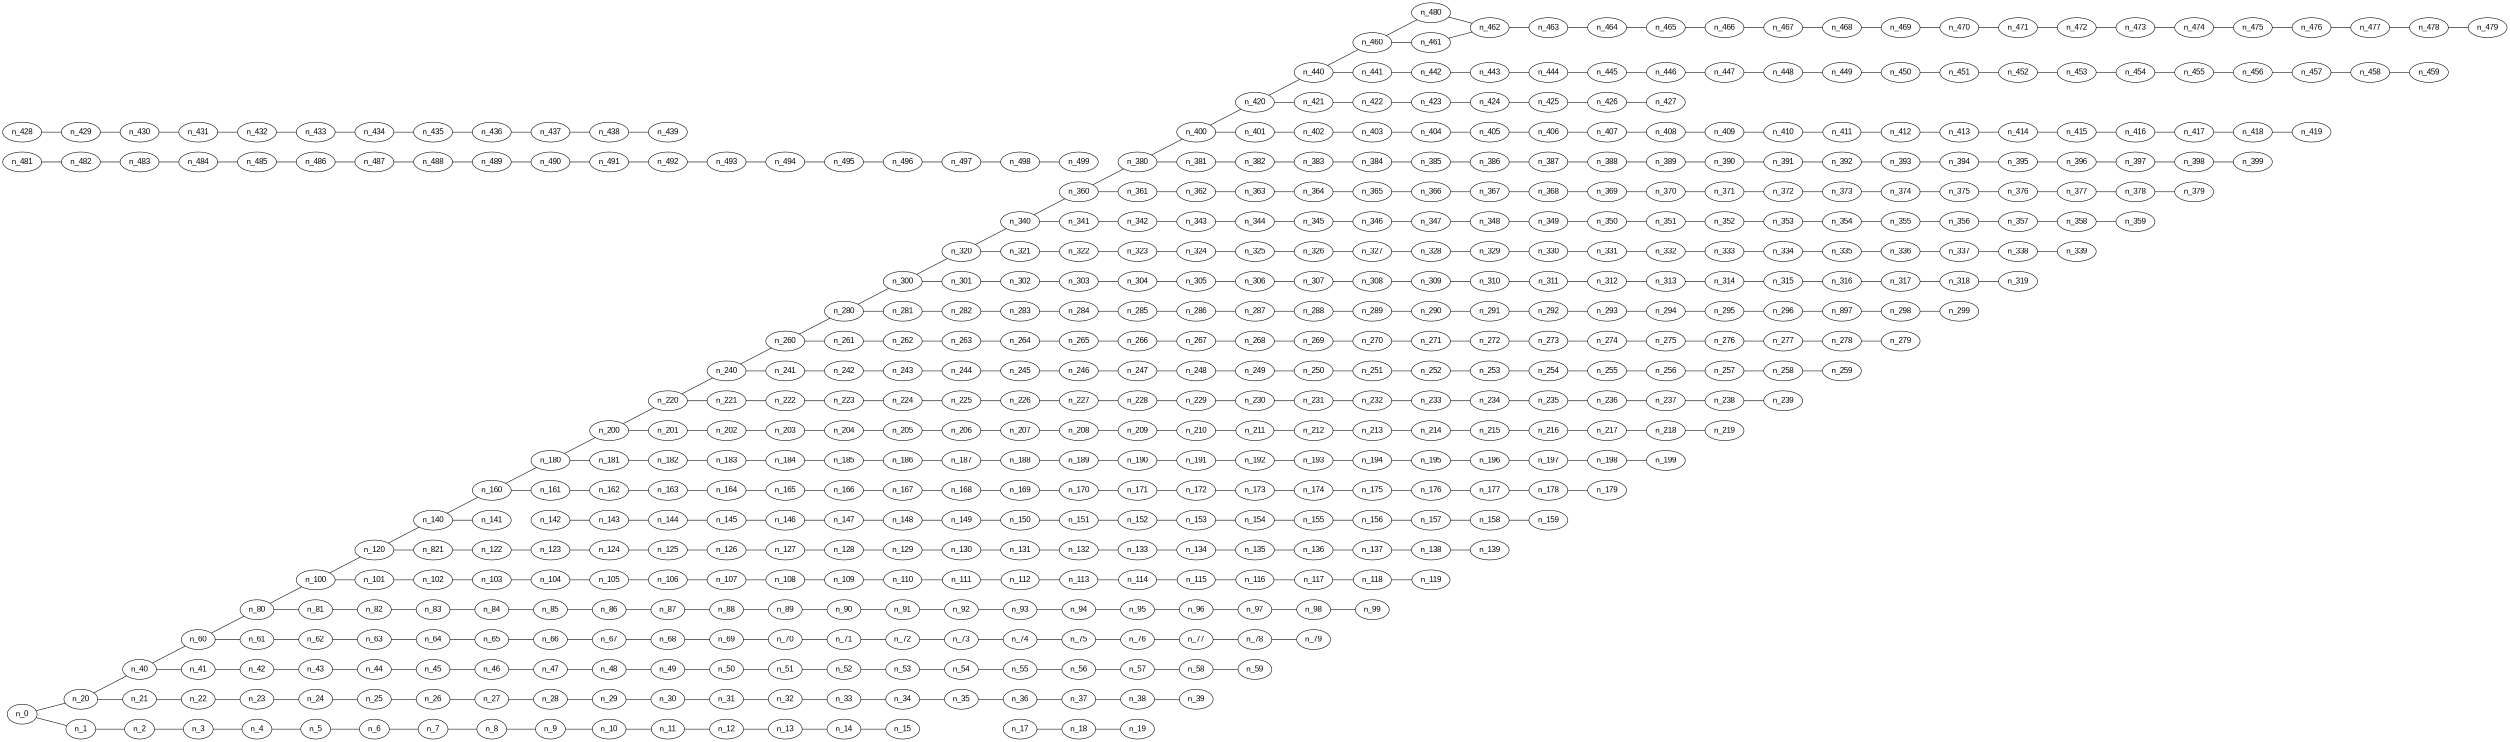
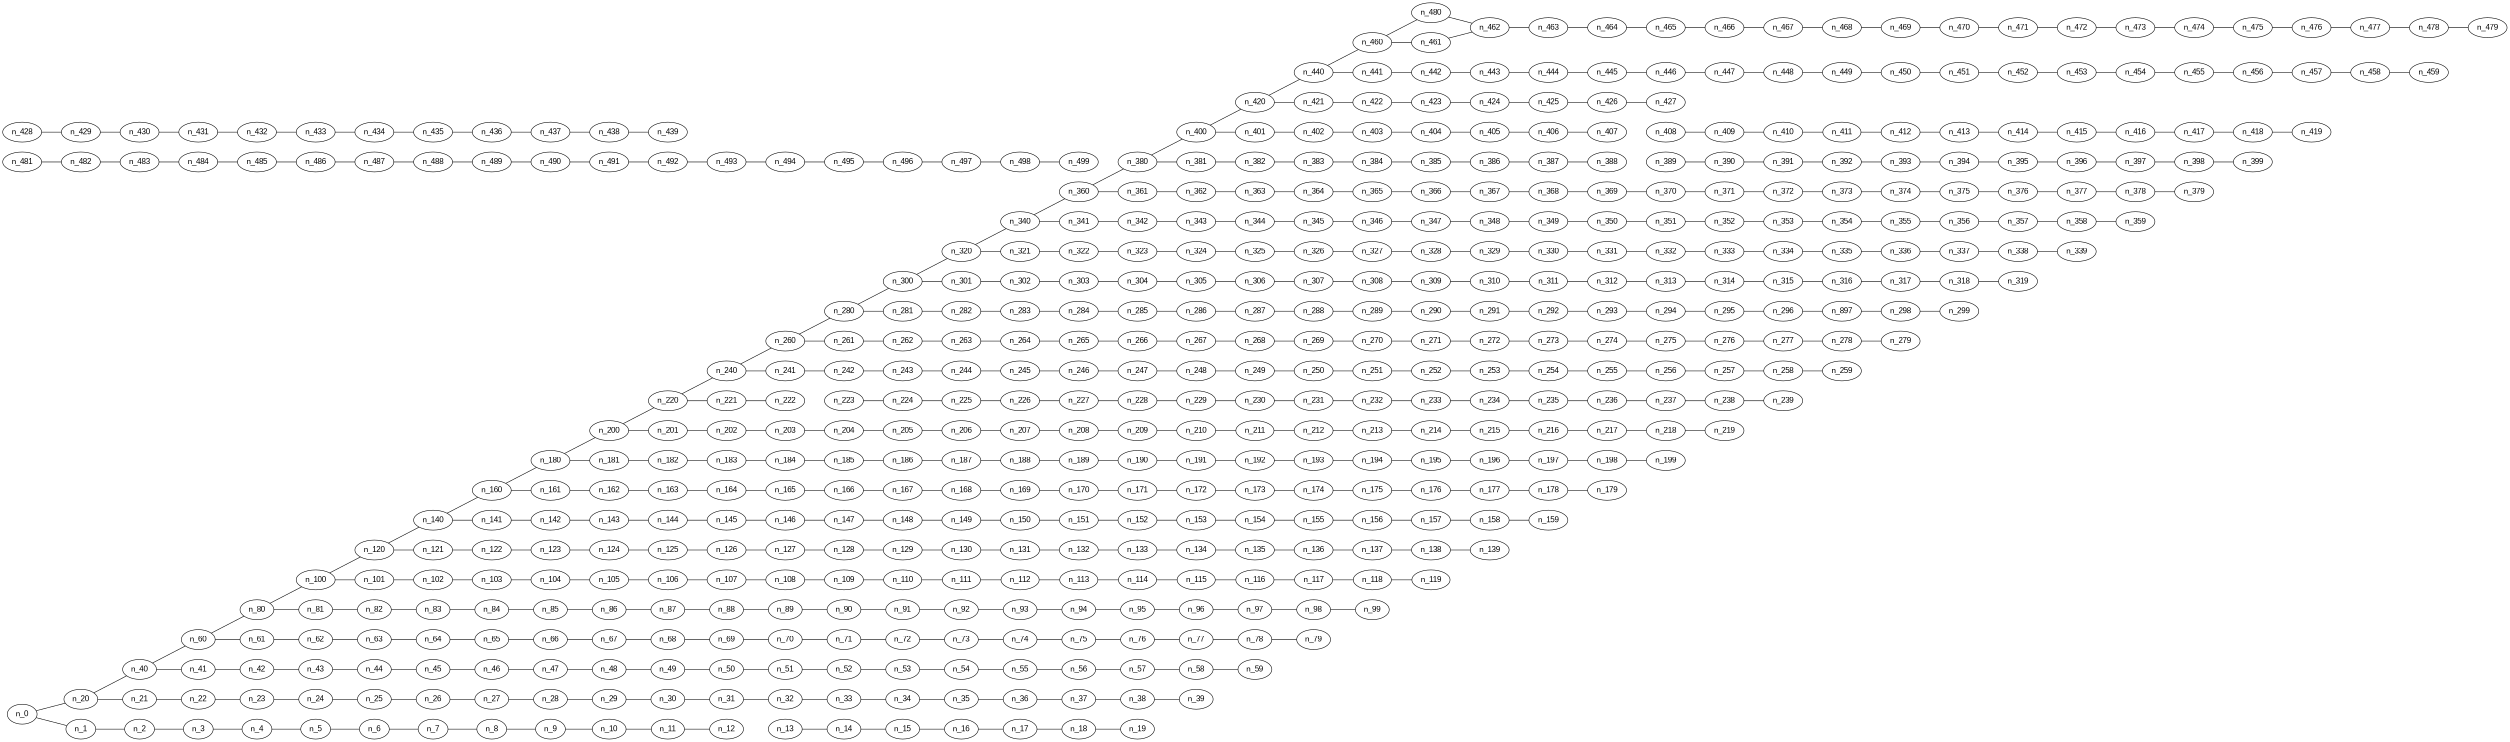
edge "n_407" -- "n_408": removed
edge "n_388" -- "n_389": removed
edge "n_222" -- "n_223": removed
edge "n_141" -- "n_142": added
node "n_821": label "n_821" -> "n_121"
edge "n_12" -- "n_13": removed
node "n_16": added
